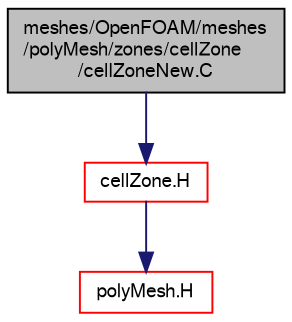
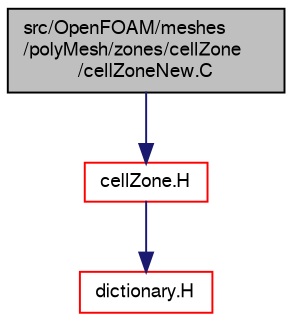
node "meshes/OpenFOAM/meshes /polyMesh/zones/cellZone /cellZoneNew.C": label "meshes/OpenFOAM/meshes /polyMesh/zones/cellZone /cellZoneNew.C" -> "src/OpenFOAM/meshes /polyMesh/zones/cellZone /cellZoneNew.C"
node "polyMesh.H": label "polyMesh.H" -> "dictionary.H"
